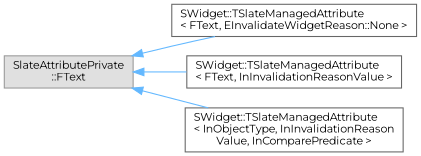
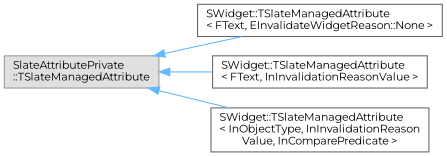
node "SlateAttributePrivate ::FText": label "SlateAttributePrivate ::FText" -> "SlateAttributePrivate ::TSlateManagedAttribute"
